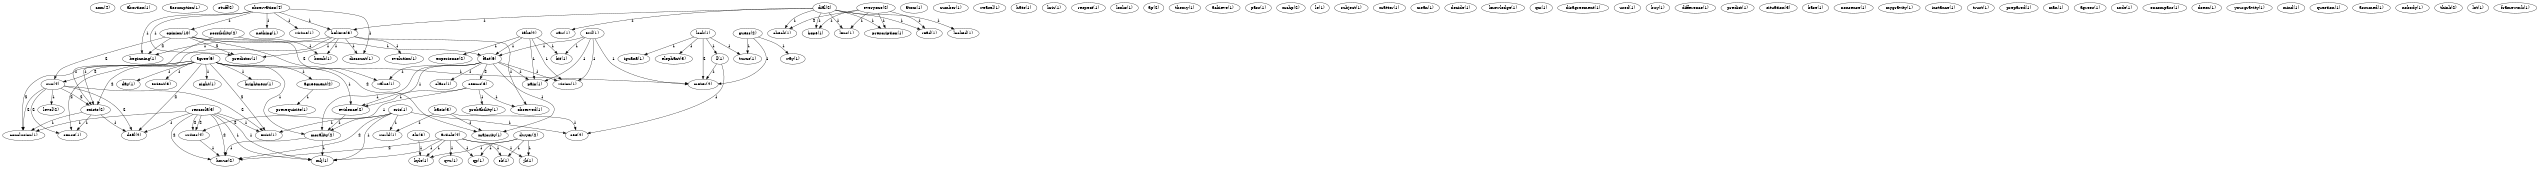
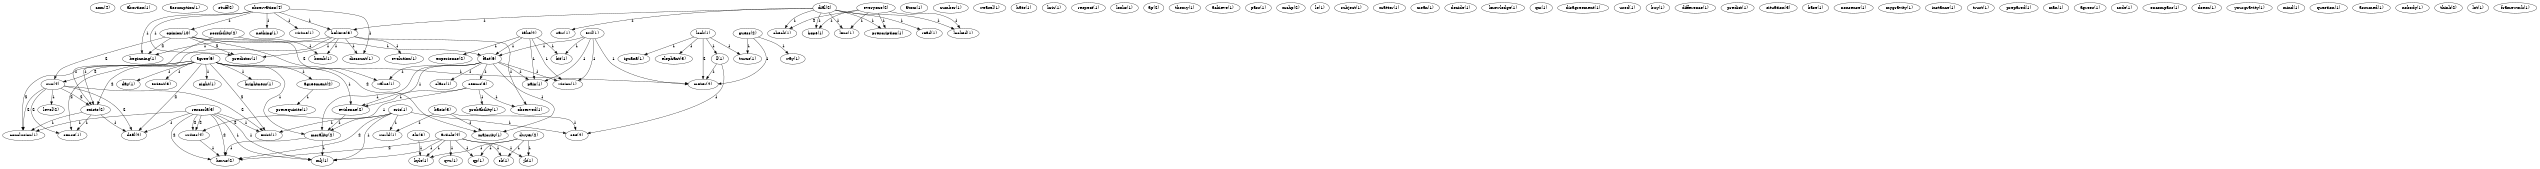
edge "everyone(2)" -> "read(1)": now "everyone(2)" -> "looked(1)"
edge "fact(6)" -> "seems(3)": label "2" -> "1"
